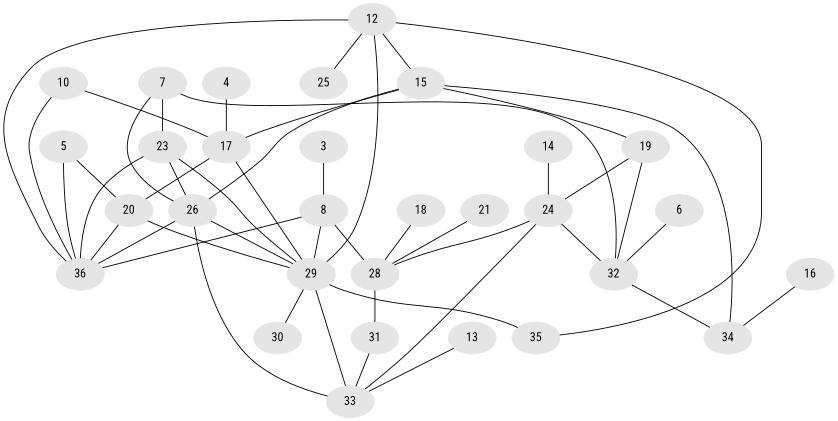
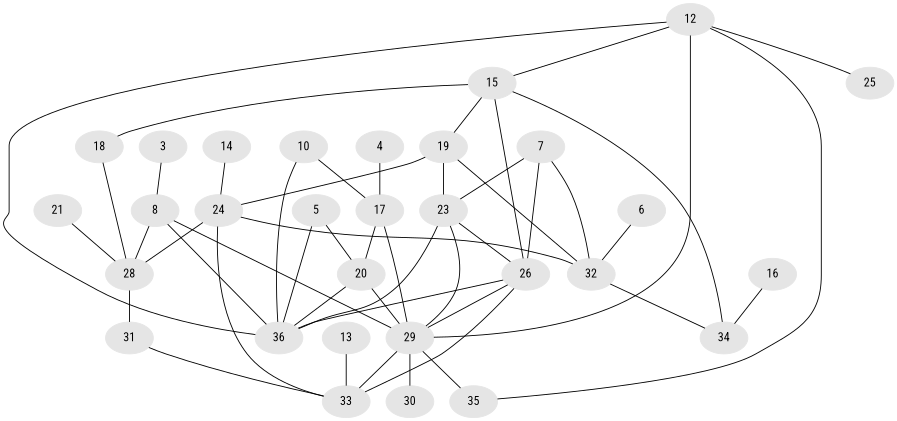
edge "15" -- "17": now "15" -- "18"
edge "19" -- "23": added
